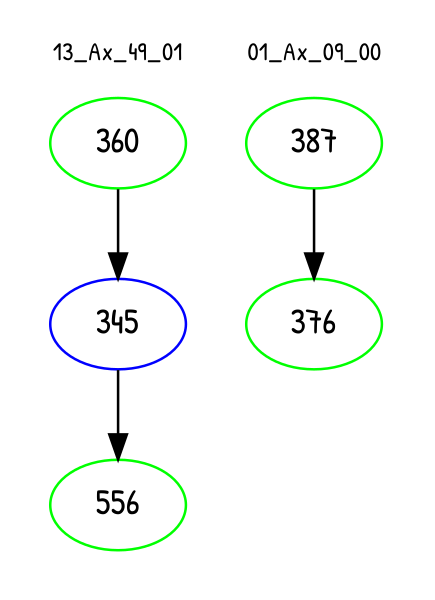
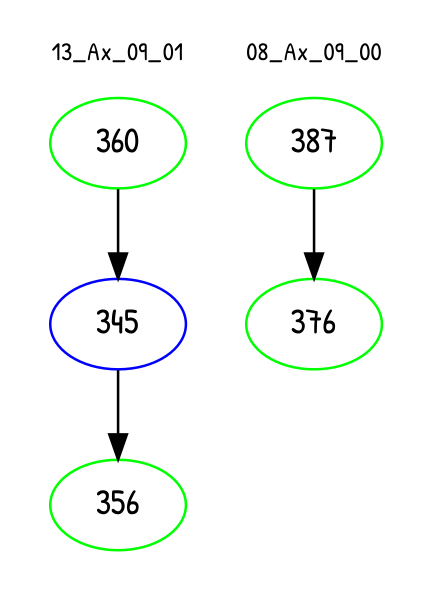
cluster "13_Ax_49_01": label "13_Ax_49_01" -> "13_Ax_09_01"
cluster "01_Ax_09_00": label "01_Ax_09_00" -> "08_Ax_09_00"
node "556": label "556" -> "356"
